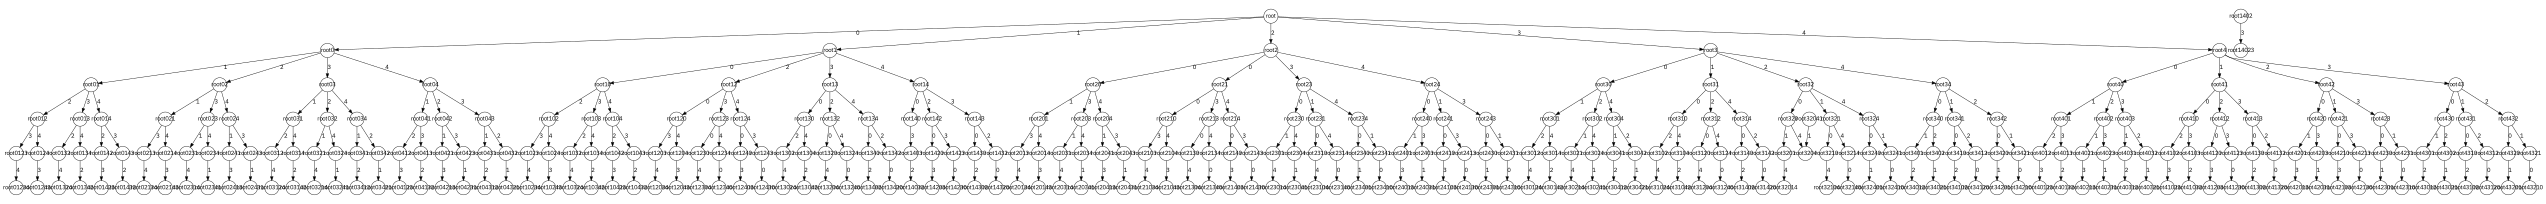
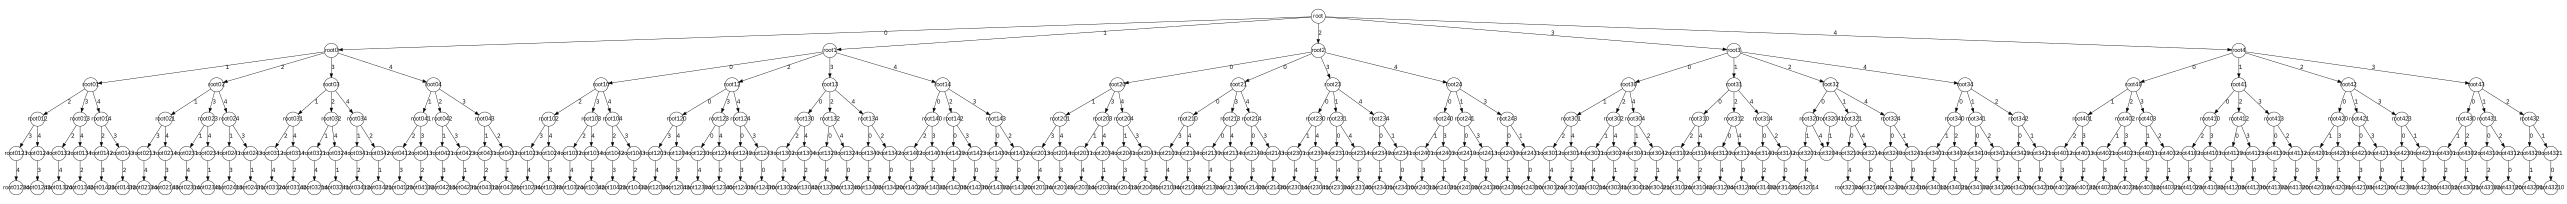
edge "root140" -> "root1402": added, label "2"
